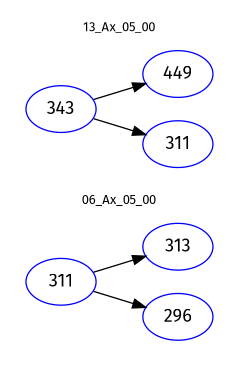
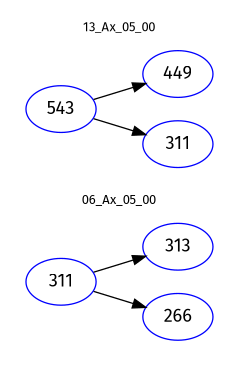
node "343": label "343" -> "543"
node "296": label "296" -> "266"
